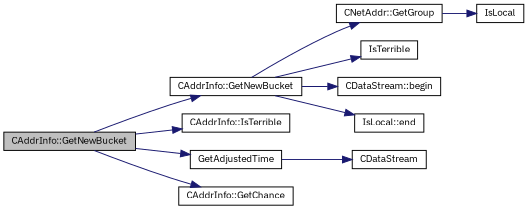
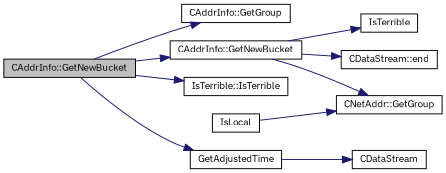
edge "CNetAddr::GetGroup" -> "IsLocal": reversed
node "CDataStream::begin": removed
node "CAddrInfo::IsTerrible": label "CAddrInfo::IsTerrible" -> "IsTerrible::IsTerrible"
node "IsLocal::end": label "IsLocal::end" -> "CDataStream::end"
node "CAddrInfo::GetChance": label "CAddrInfo::GetChance" -> "CAddrInfo::GetGroup"
